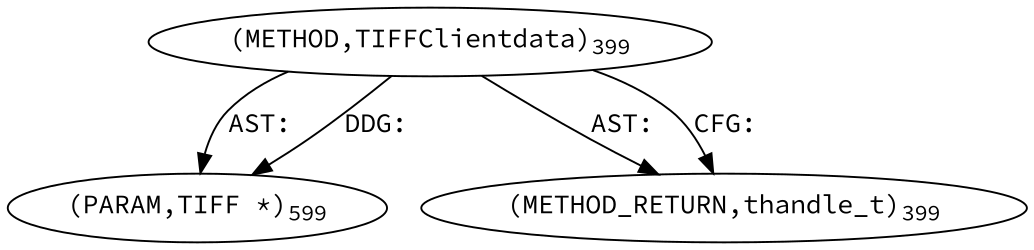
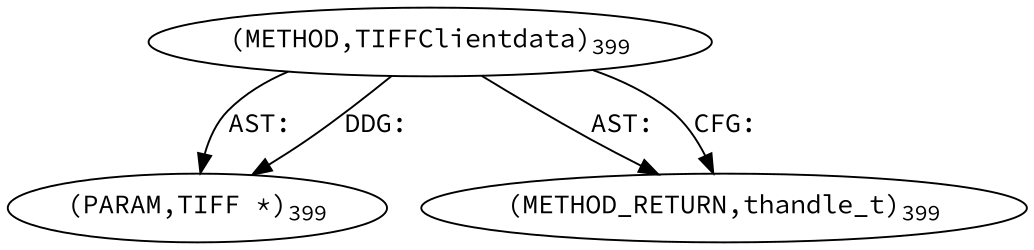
node "(PARAM,TIFF *)": text "599" -> "399"
